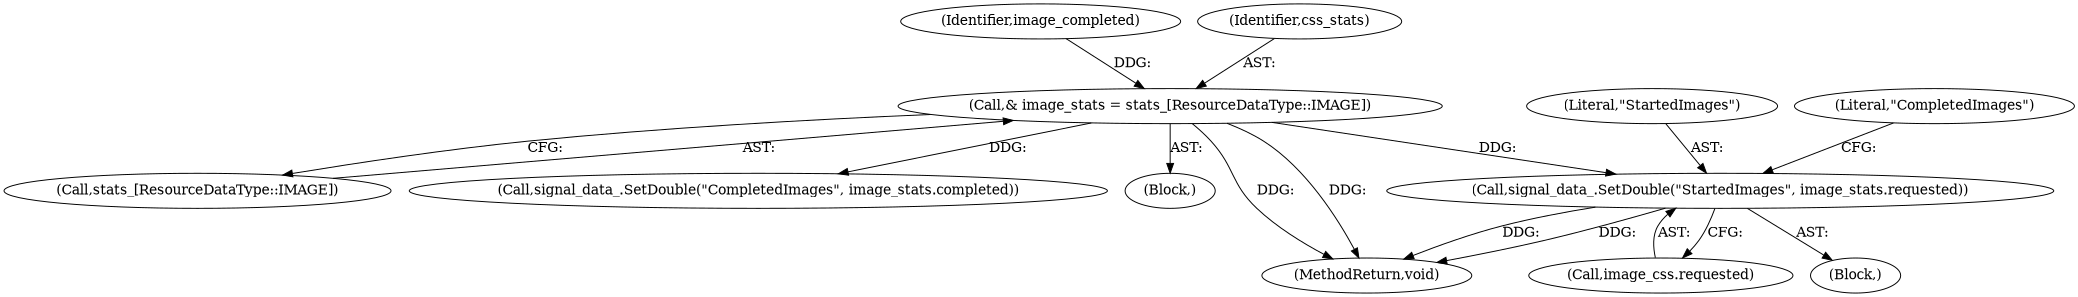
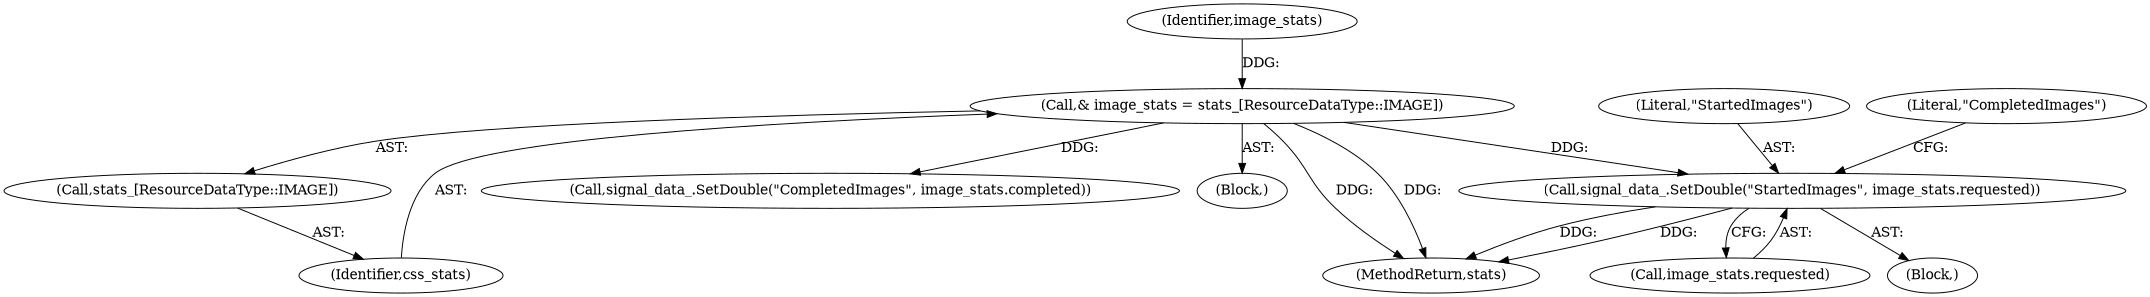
node "(Identifier,image_completed)": label "(Identifier,image_completed)" -> "(Identifier,image_stats)"
edge "(Call,& image_stats = stats_[ResourceDataType::IMAGE])" -> "(Call,stats_[ResourceDataType::IMAGE])": label "CFG: " -> "AST: "
edge "(Call,stats_[ResourceDataType::IMAGE])" -> "(Call,& image_stats = stats_[ResourceDataType::IMAGE])": now "(Call,stats_[ResourceDataType::IMAGE])" -> "(Identifier,css_stats)"
node "(MethodReturn,void)": label "(MethodReturn,void)" -> "(MethodReturn,stats)"
node "(Call,image_css.requested)": label "(Call,image_css.requested)" -> "(Call,image_stats.requested)"
